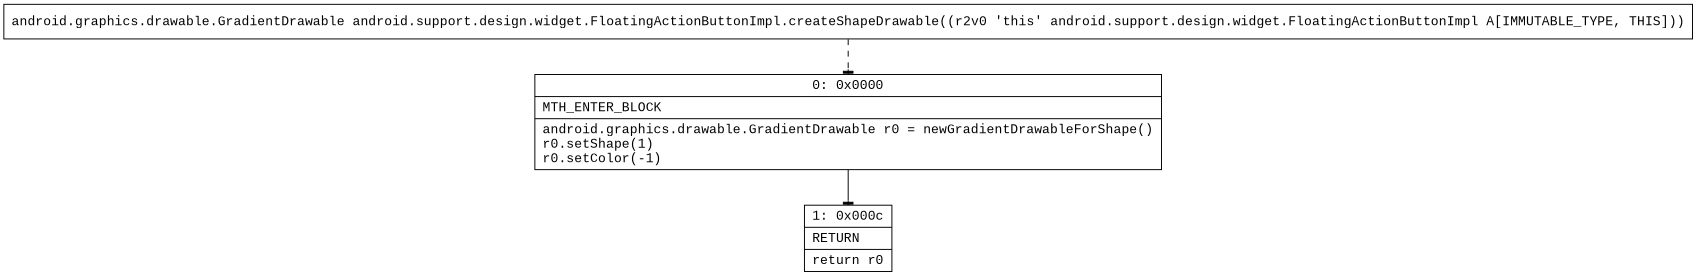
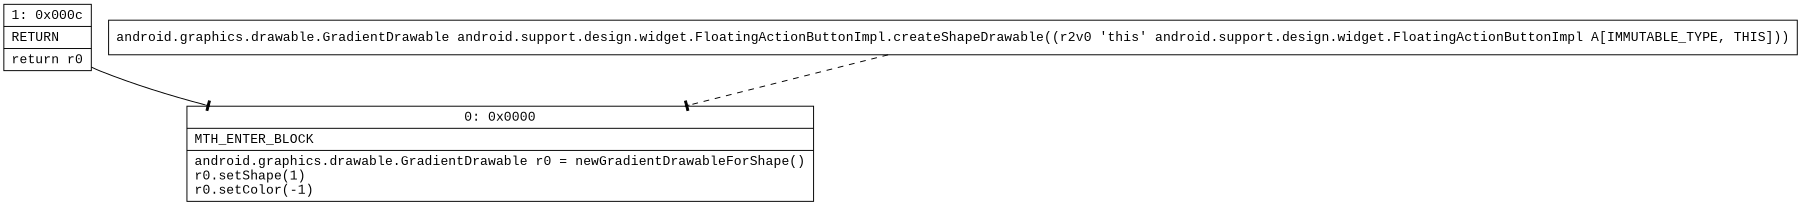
edge "0: 0x0000" -> "1: 0x000c": reversed
